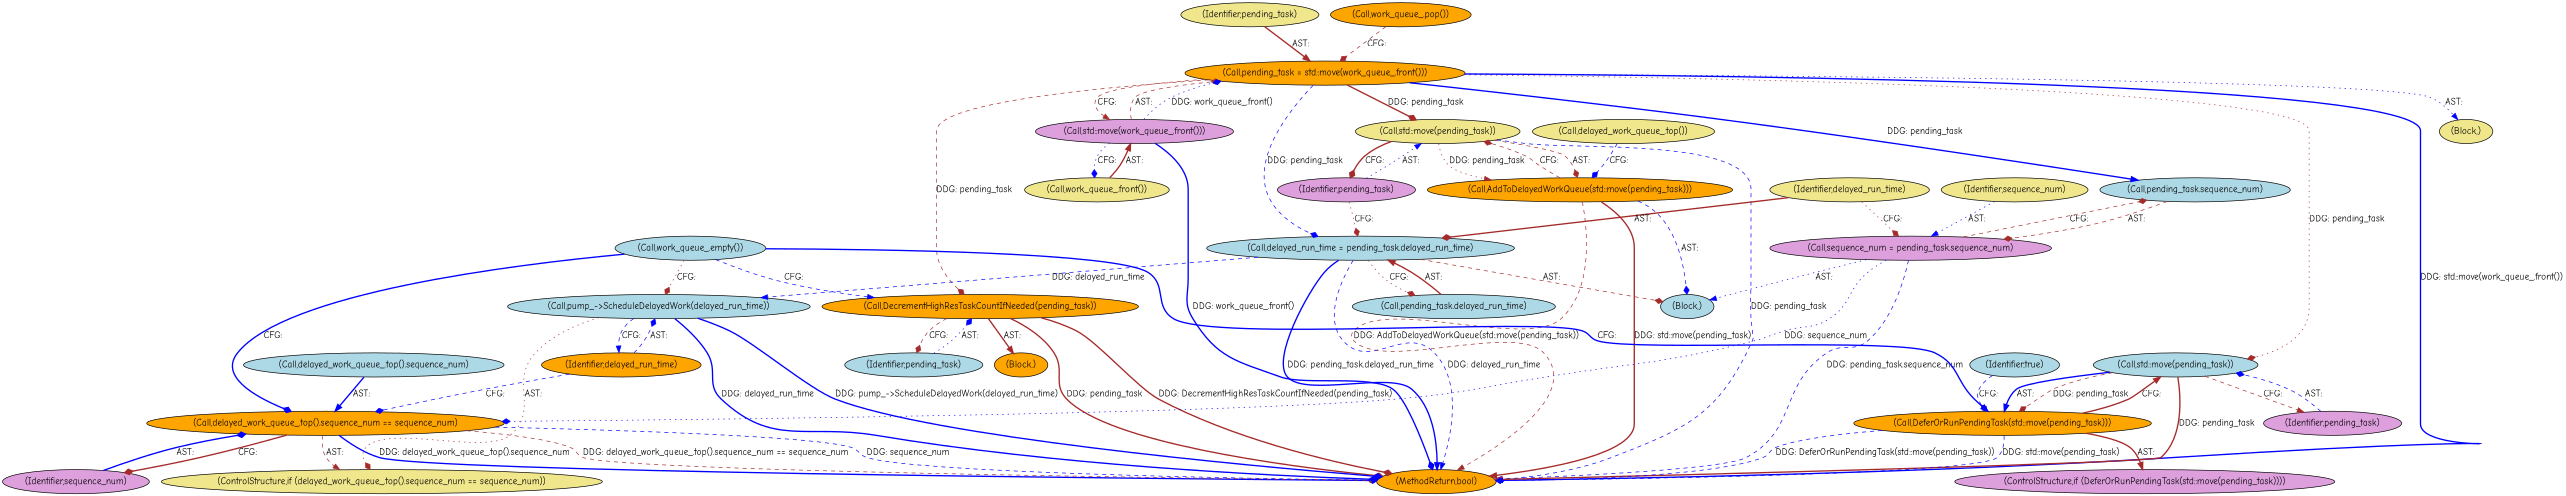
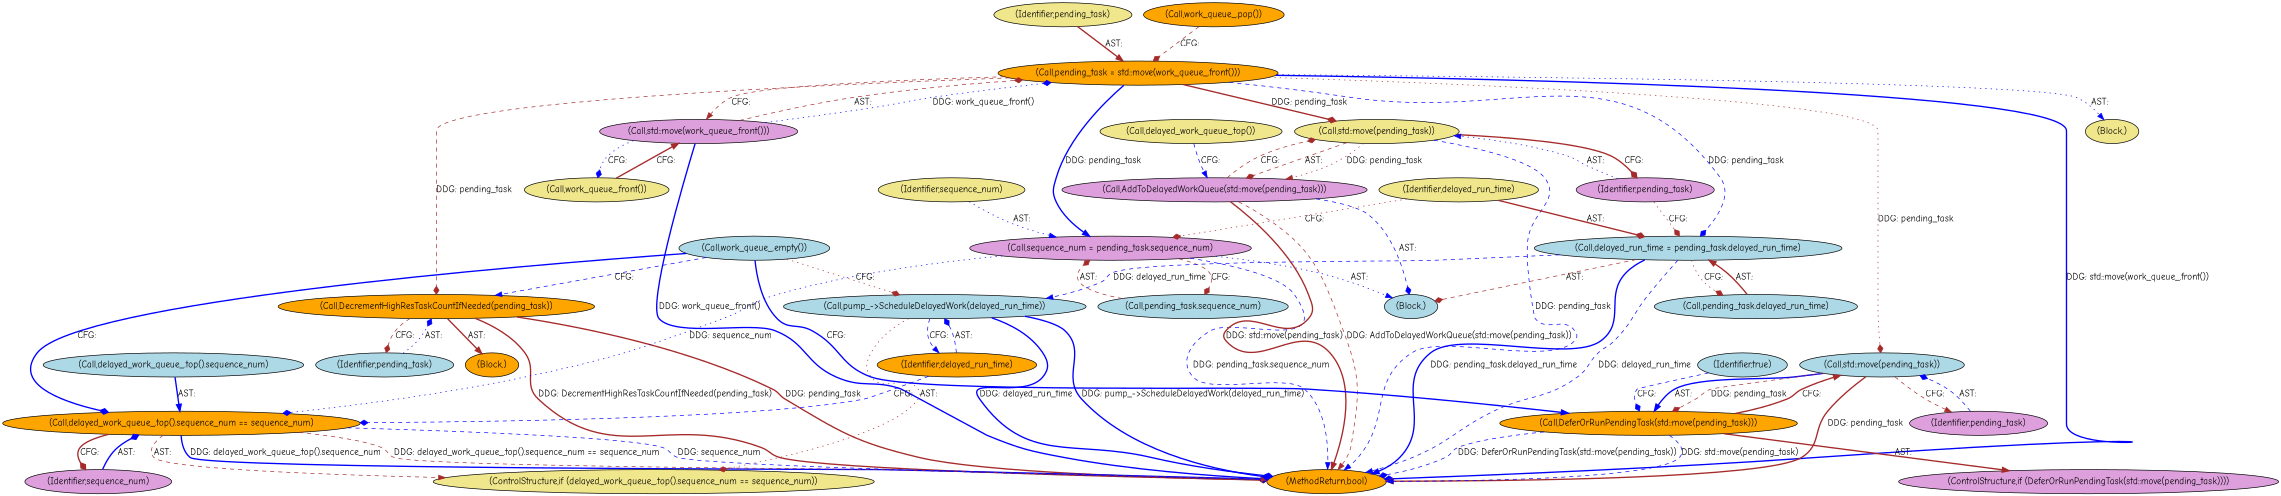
edge "(Call,pending_task = std::move(work_queue_.front()))" -> "(Call,pending_task.sequence_num)": now "(Call,pending_task = std::move(work_queue_.front()))" -> "(Call,sequence_num = pending_task.sequence_num)"
edge "(Call,delayed_work_queue_.top())" -> "(Call,AddToDelayedWorkQueue(std::move(pending_task)))": arrowhead diamond -> normal
edge "(Call,work_queue_.front())" -> "(Call,std::move(work_queue_.front()))": label "AST: " -> "CFG: "
node "(Call,AddToDelayedWorkQueue(std::move(pending_task)))": fillcolor orange -> plum
